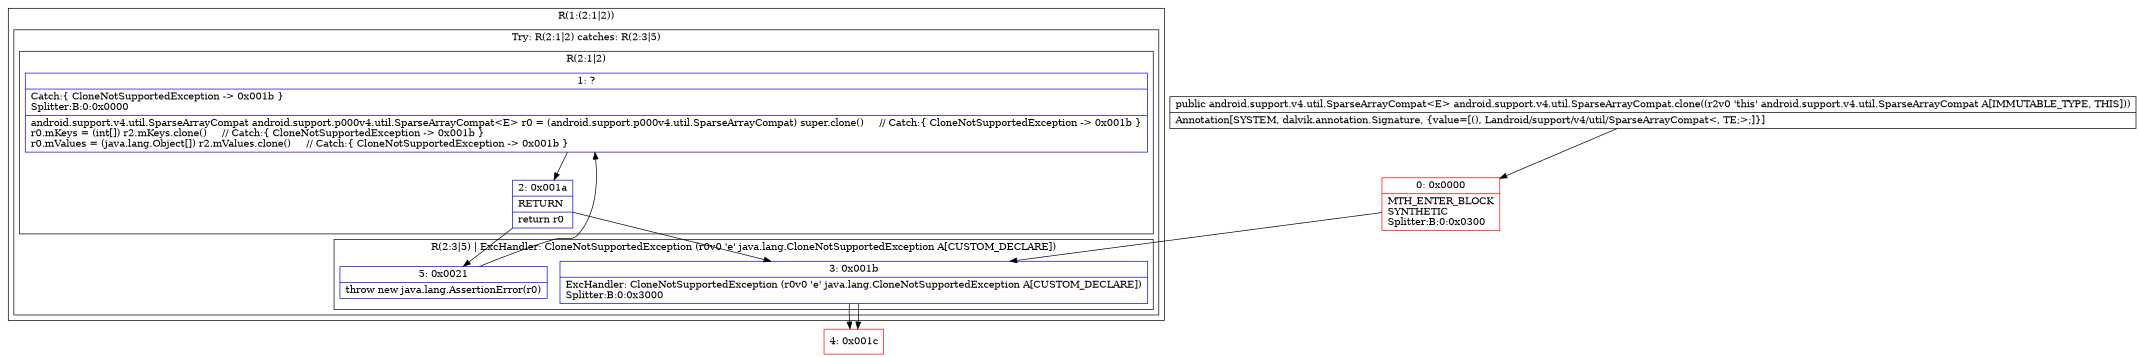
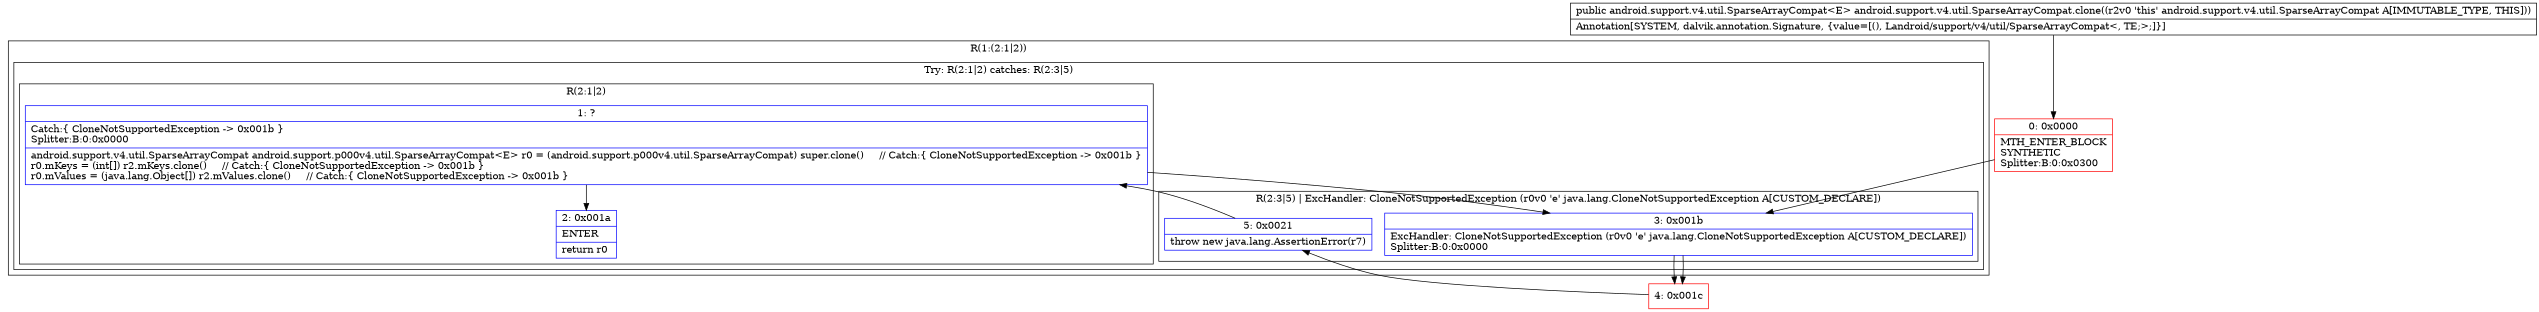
node "2: 0x001a": text "RETURN" -> "ENTER"
edge "2: 0x001a" -> "3: 0x001b": now "1: ?" -> "3: 0x001b"
edge "2: 0x001a" -> "5: 0x0021": now "4: 0x001c" -> "5: 0x0021"
node "5: 0x0021": text "throw new java.lang.AssertionError(r0)" -> "throw new java.lang.AssertionError(r7)"
node "3: 0x001b": text "Splitter:B:0:0x3000" -> "Splitter:B:0:0x0000"
